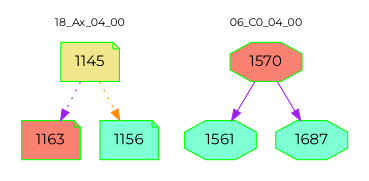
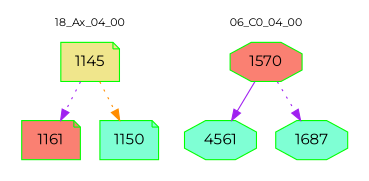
edge "1570" -> "1687": style solid -> dotted
node "1163": label "1163" -> "1161"
node "1156": label "1156" -> "1150"
node "1561": label "1561" -> "4561"
